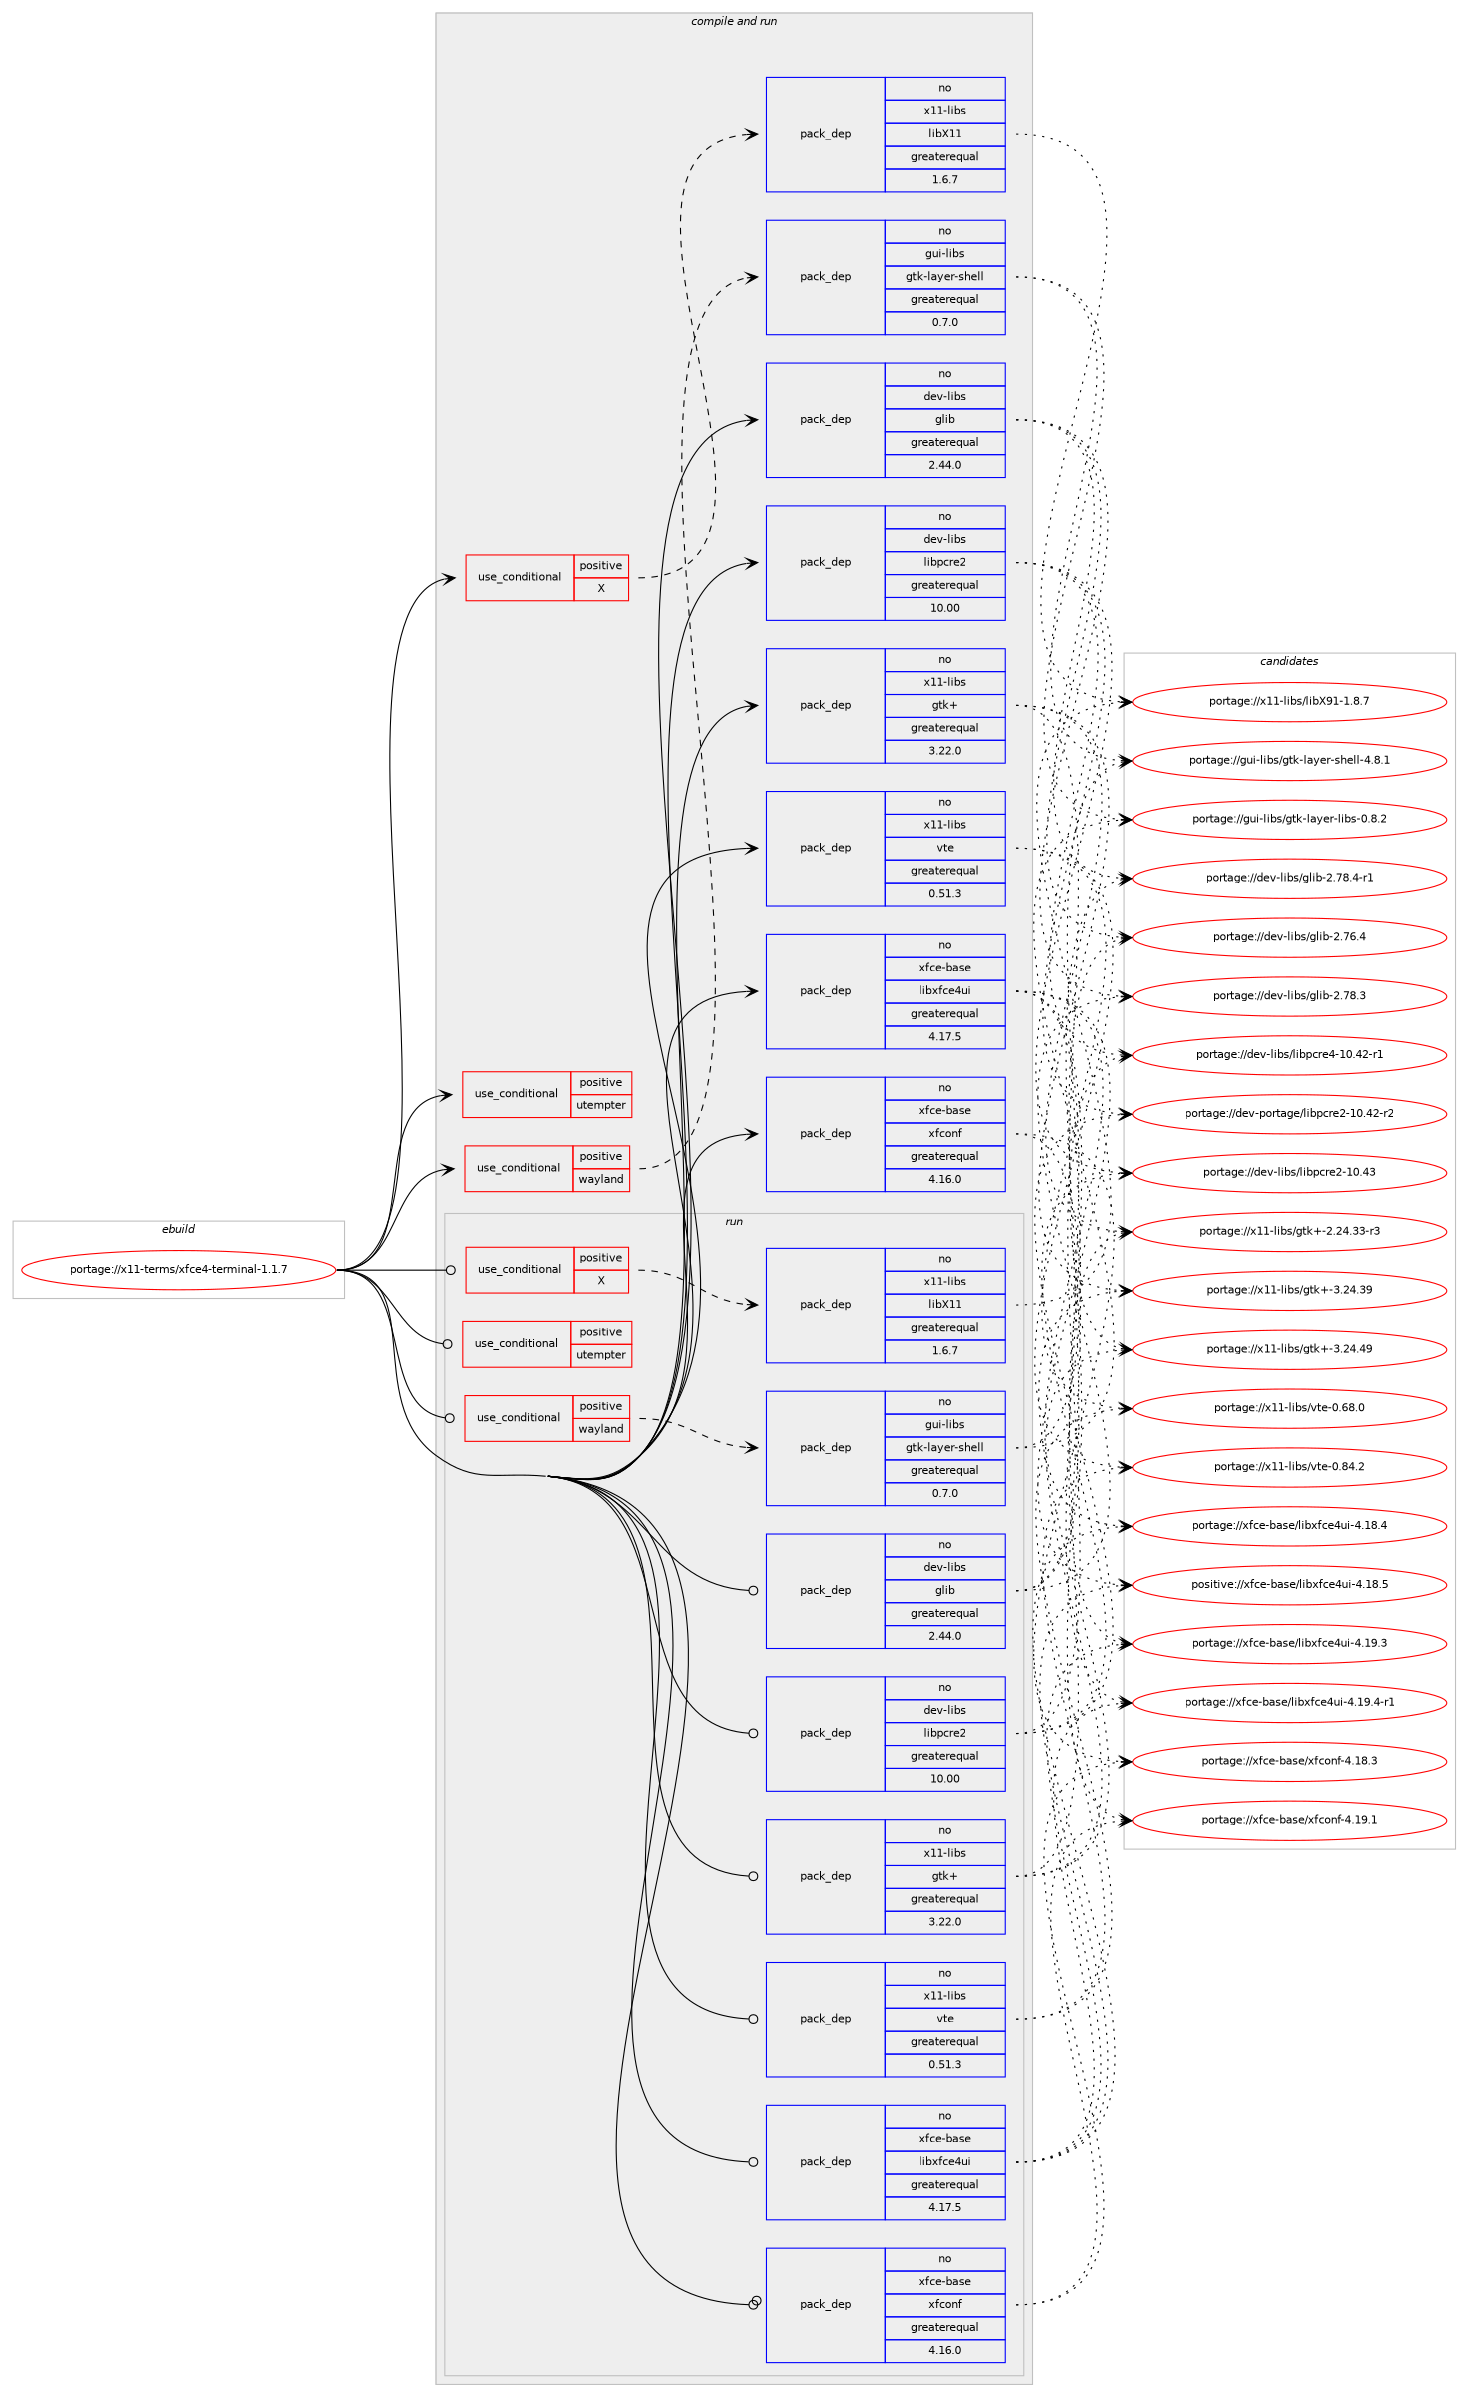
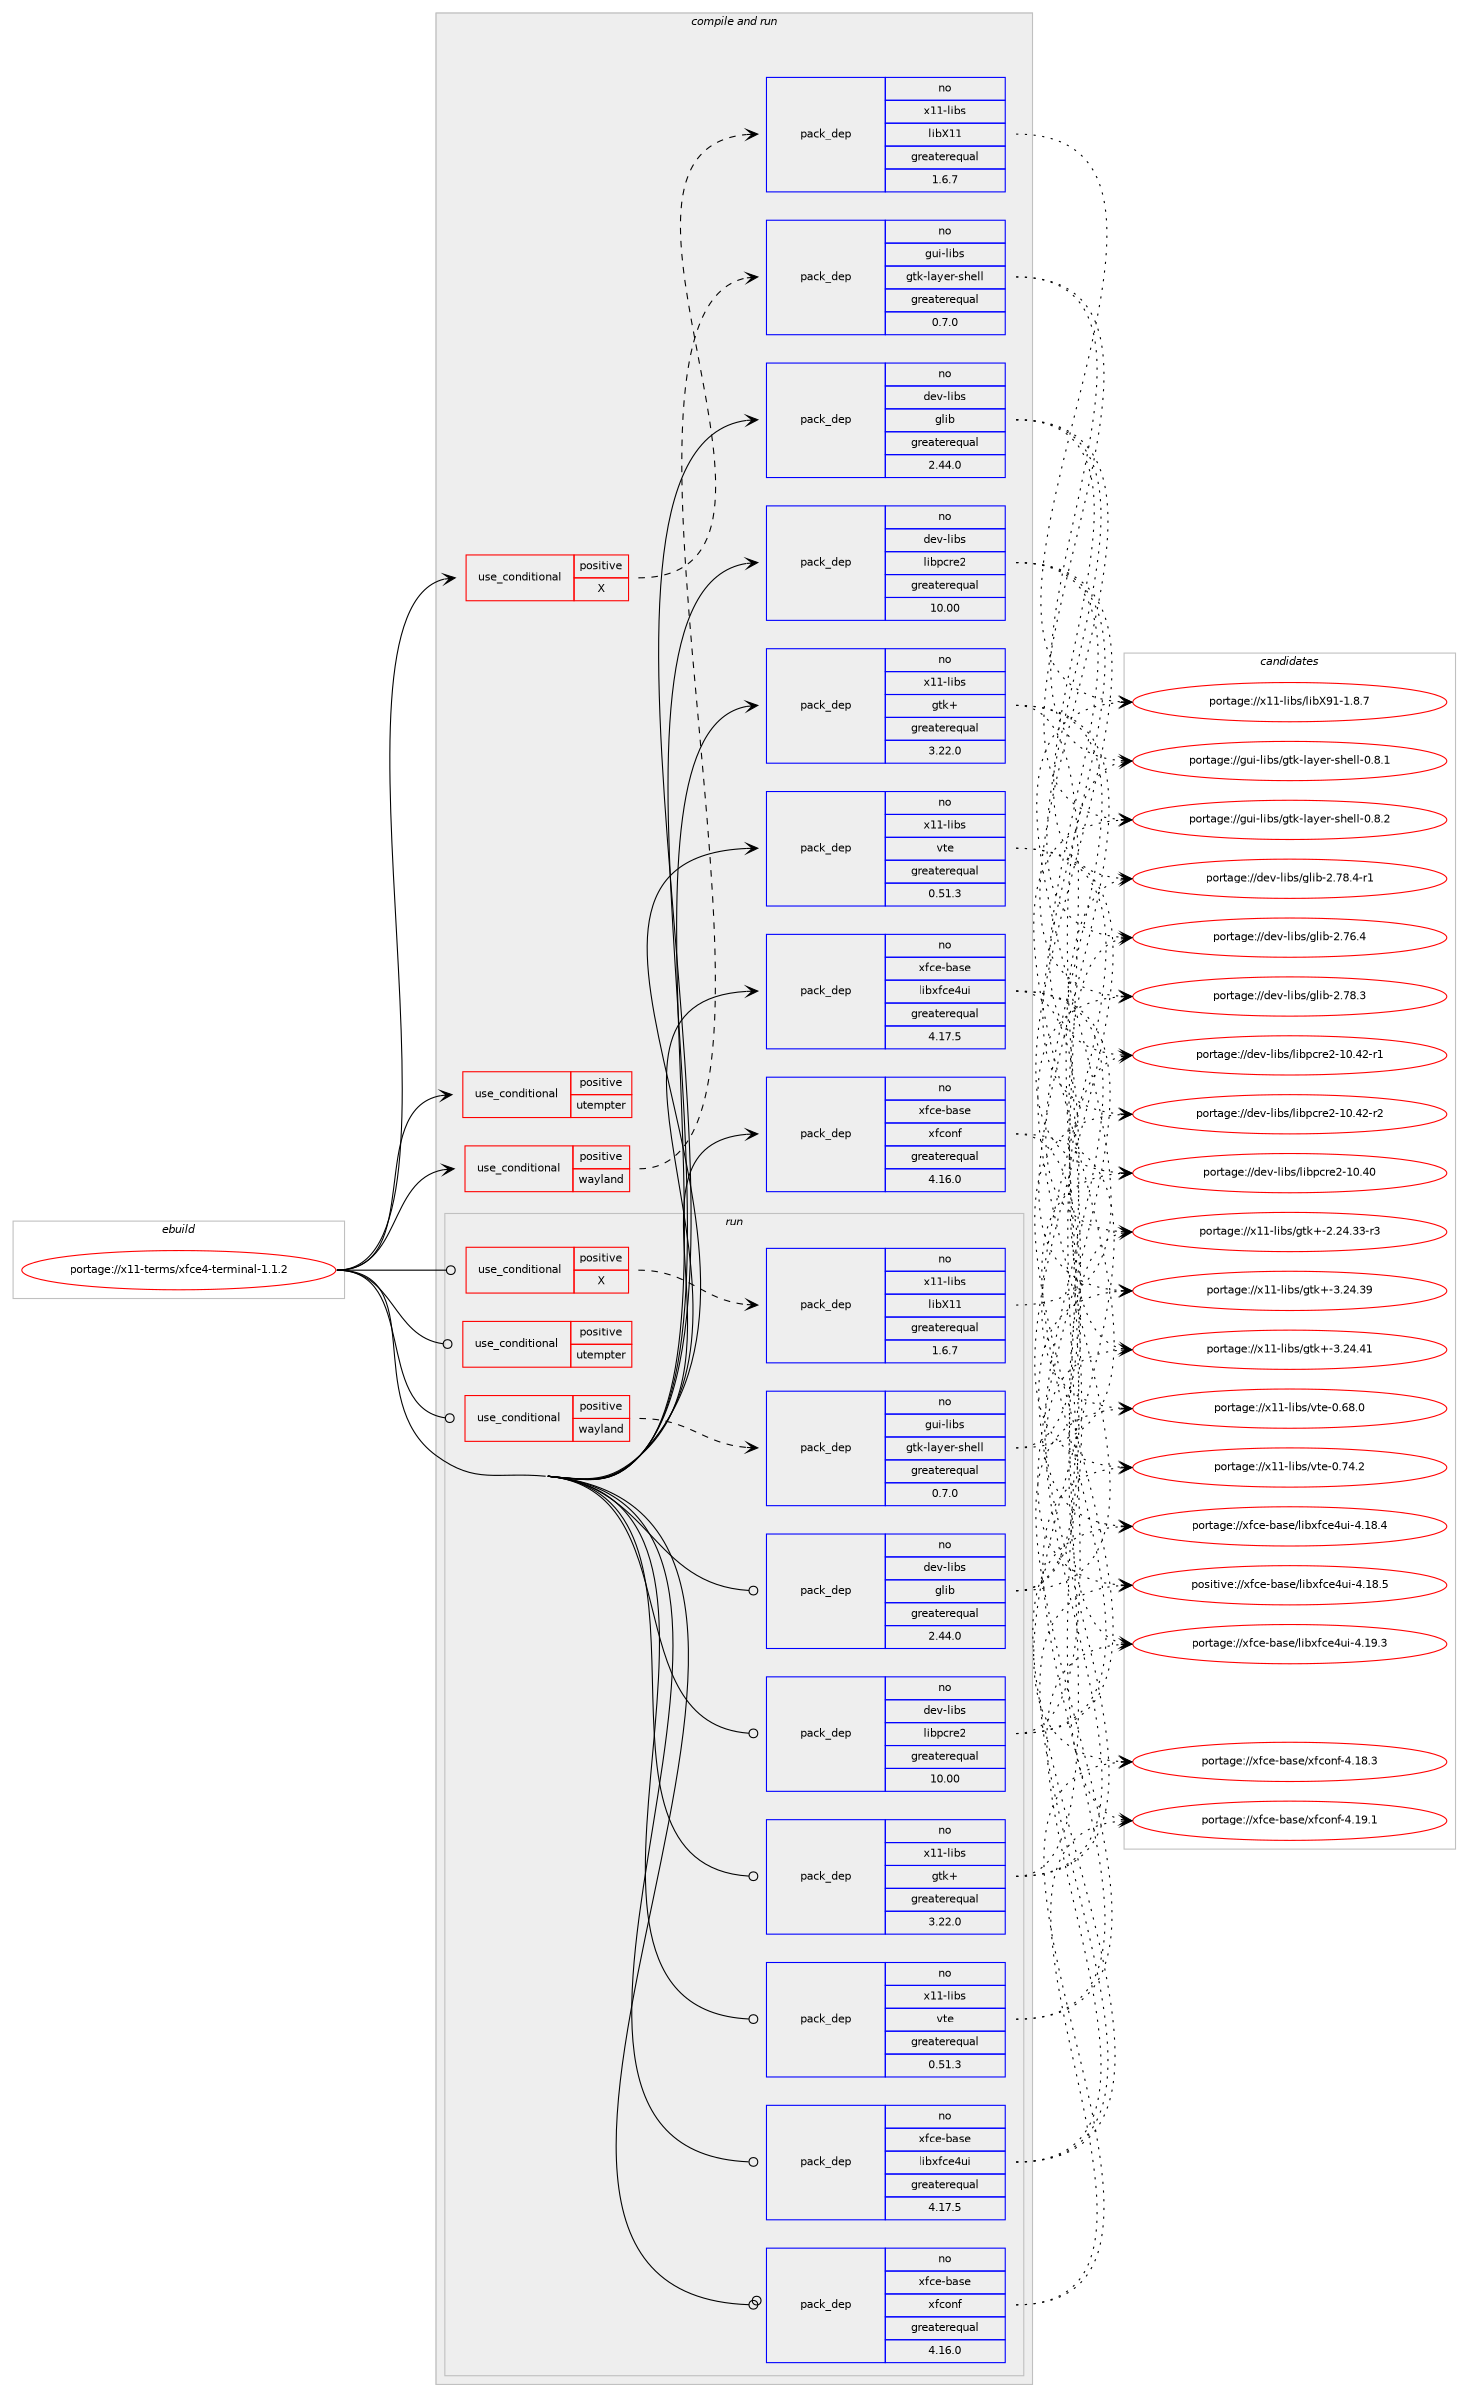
node "portage://gui-libs/gtk-layer-shell-4.8.1": label "portage://gui-libs/gtk-layer-shell-4.8.1" -> "portage://gui-libs/gtk-layer-shell-0.8.1"
node "portage://gui-libs/gtk-layer-libs-0.8.2": label "portage://gui-libs/gtk-layer-libs-0.8.2" -> "portage://gui-libs/gtk-layer-shell-0.8.2"
node "portage://dev-libs/libpcre4-10.42-r1": label "portage://dev-libs/libpcre4-10.42-r1" -> "portage://dev-libs/libpcre2-10.42-r1"
node "portage://dev-portage/libpcre2-10.42-r2": label "portage://dev-portage/libpcre2-10.42-r2" -> "portage://dev-libs/libpcre2-10.42-r2"
node "portage://dev-libs/libpcre2-10.43": label "portage://dev-libs/libpcre2-10.43" -> "portage://dev-libs/libpcre2-10.40"
node "portage://x11-terms/xfce4-terminal-1.1.7": label "portage://x11-terms/xfce4-terminal-1.1.7" -> "portage://x11-terms/xfce4-terminal-1.1.2"
node "portage://x11-libs/gtk+-3.24.49": label "portage://x11-libs/gtk+-3.24.49" -> "portage://x11-libs/gtk+-3.24.41"
node "portage://x11-libs/vte-0.84.2": label "portage://x11-libs/vte-0.84.2" -> "portage://x11-libs/vte-0.74.2"
node "portage://xfce-base/libxfce4ui-4.19.4-r1": removed
